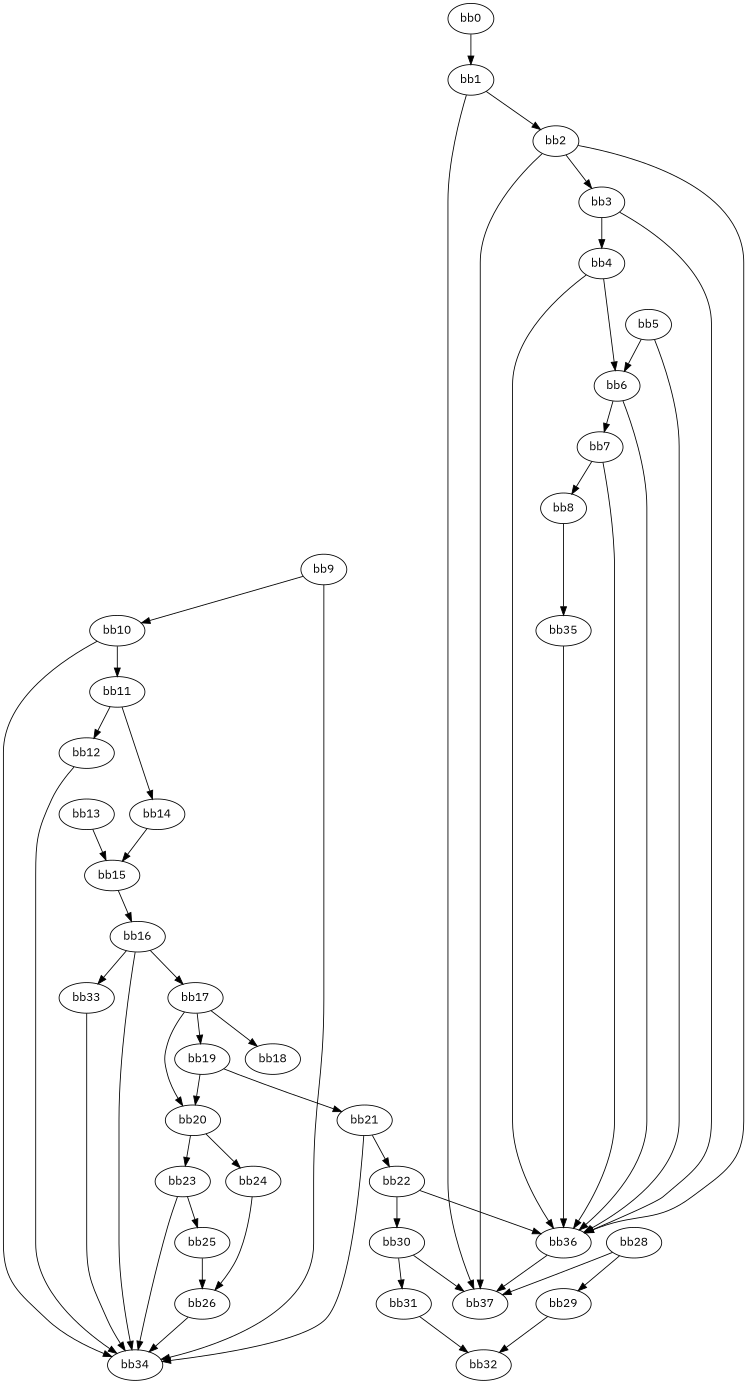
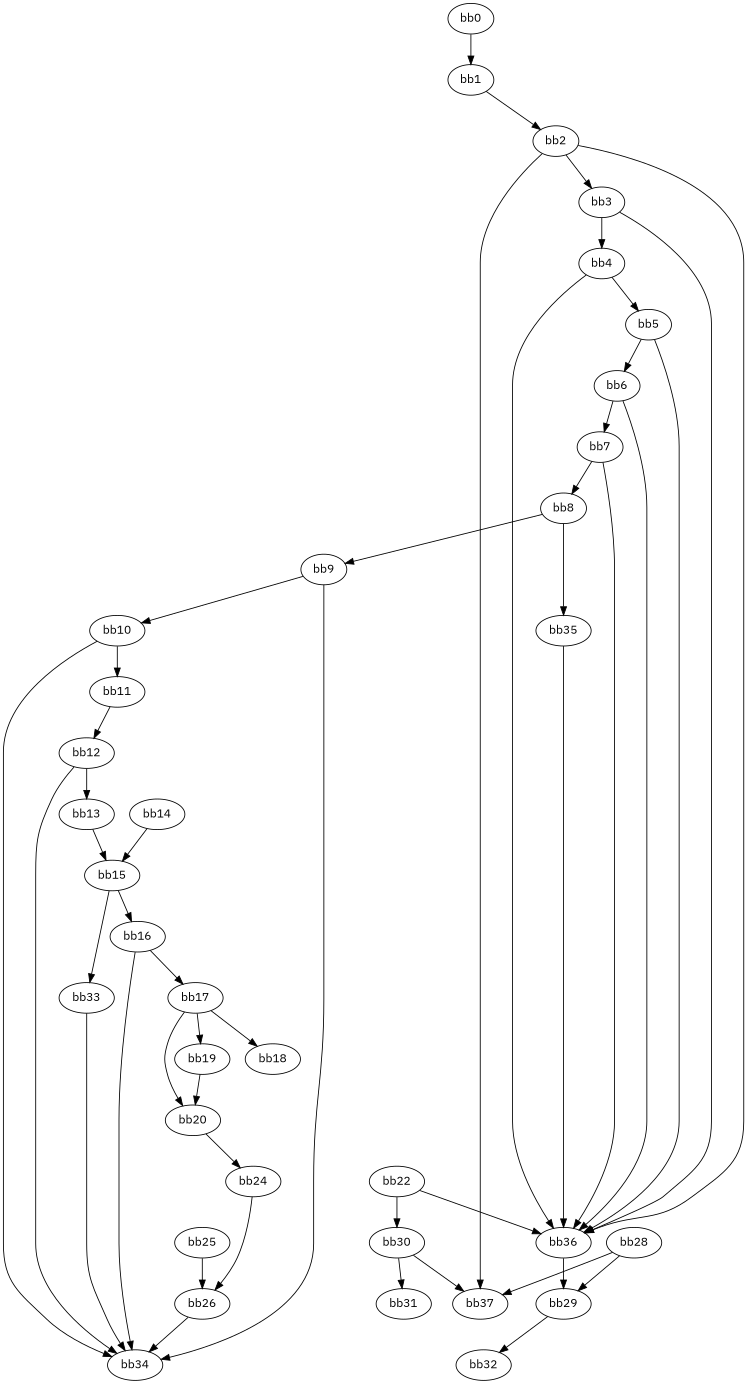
edge "bb4" -> "bb6": now "bb4" -> "bb5"
edge "bb8" -> "bb9": added
edge "bb1" -> "bb37": removed
edge "bb11" -> "bb14": removed
edge "bb12" -> "bb13": added
edge "bb16" -> "bb33": now "bb15" -> "bb33"
node "bb21": removed
node "bb23": removed
edge "bb36" -> "bb37": now "bb36" -> "bb29"
edge "bb31" -> "bb32": removed
